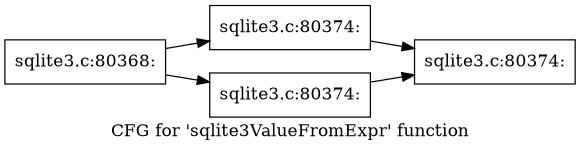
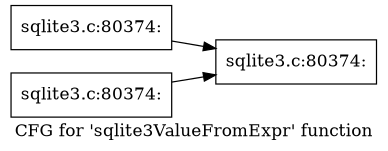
node "sqlite3.c:80368:": removed
